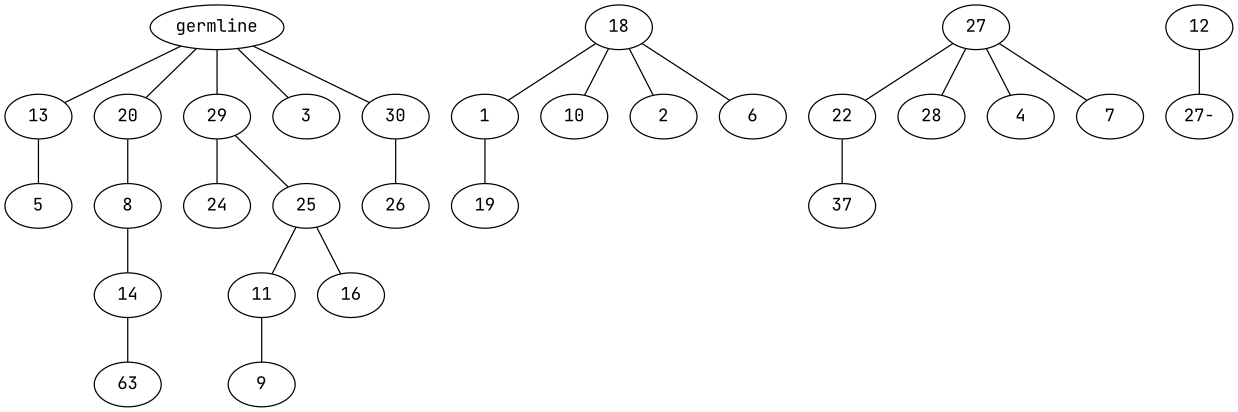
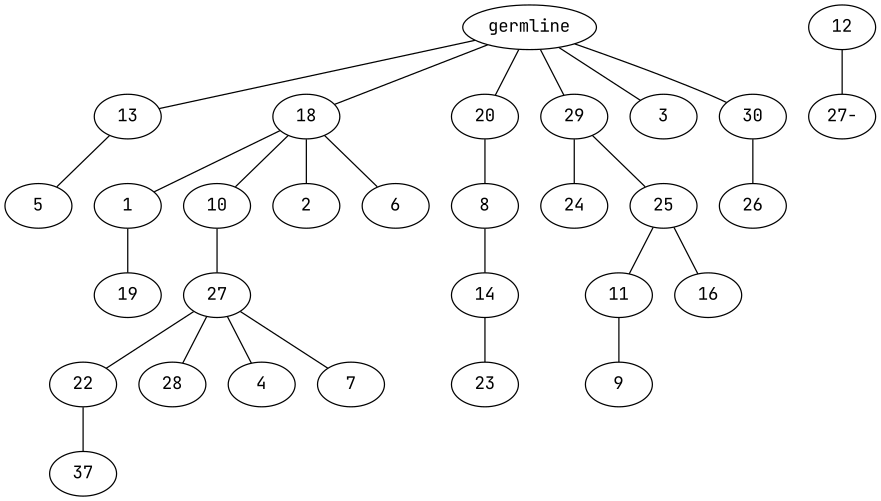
edge "germline" -- "18": added
edge "10" -- "27": added
node "63": label "63" -> "23"
